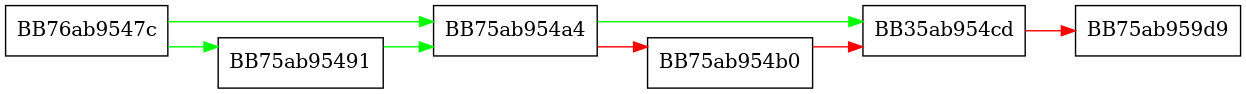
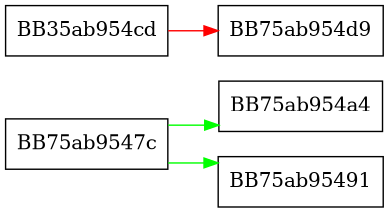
edge "BB75ab954a4" -> "BB35ab954cd": removed
node "BB76ab9547c": label "BB76ab9547c" -> "BB75ab9547c"
node "BB75ab959d9": label "BB75ab959d9" -> "BB75ab954d9"
edge "BB75ab95491" -> "BB75ab954a4": removed
node "BB75ab954b0": removed
